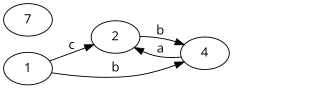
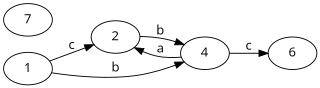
node "6": added
